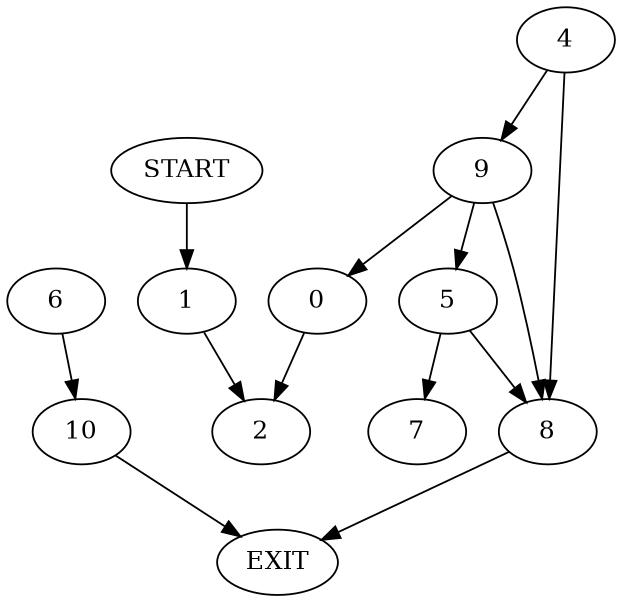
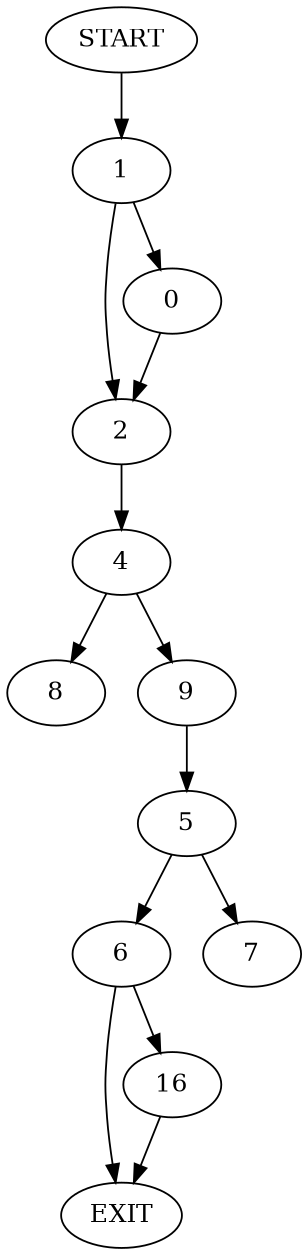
edge "9" -> "0": now "1" -> "0"
edge "9" -> "8": removed
edge "5" -> "8": now "5" -> "6"
node "10": label "10" -> "16"
edge "2" -> "4": added
edge "8" -> "EXIT": now "6" -> "EXIT"
